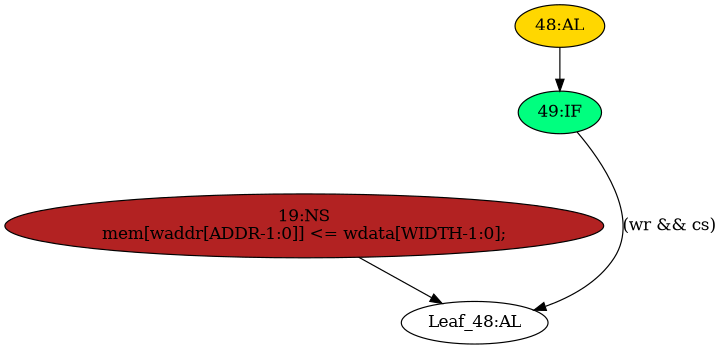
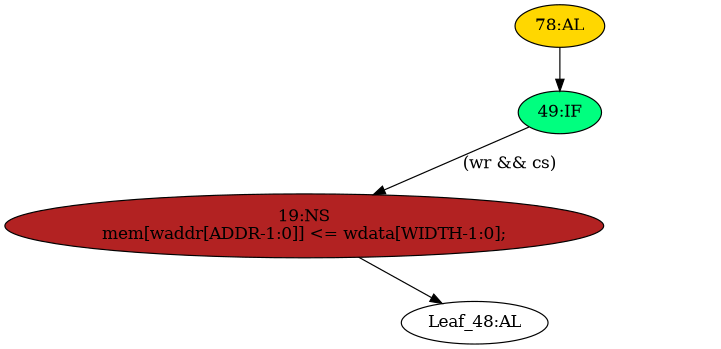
node "48:AL": label "48:AL" -> "78:AL"
edge "49:IF" -> "Leaf_48:AL": now "49:IF" -> "19:NS mem[waddr[ADDR-1:0]] <= wdata[WIDTH-1:0];"
